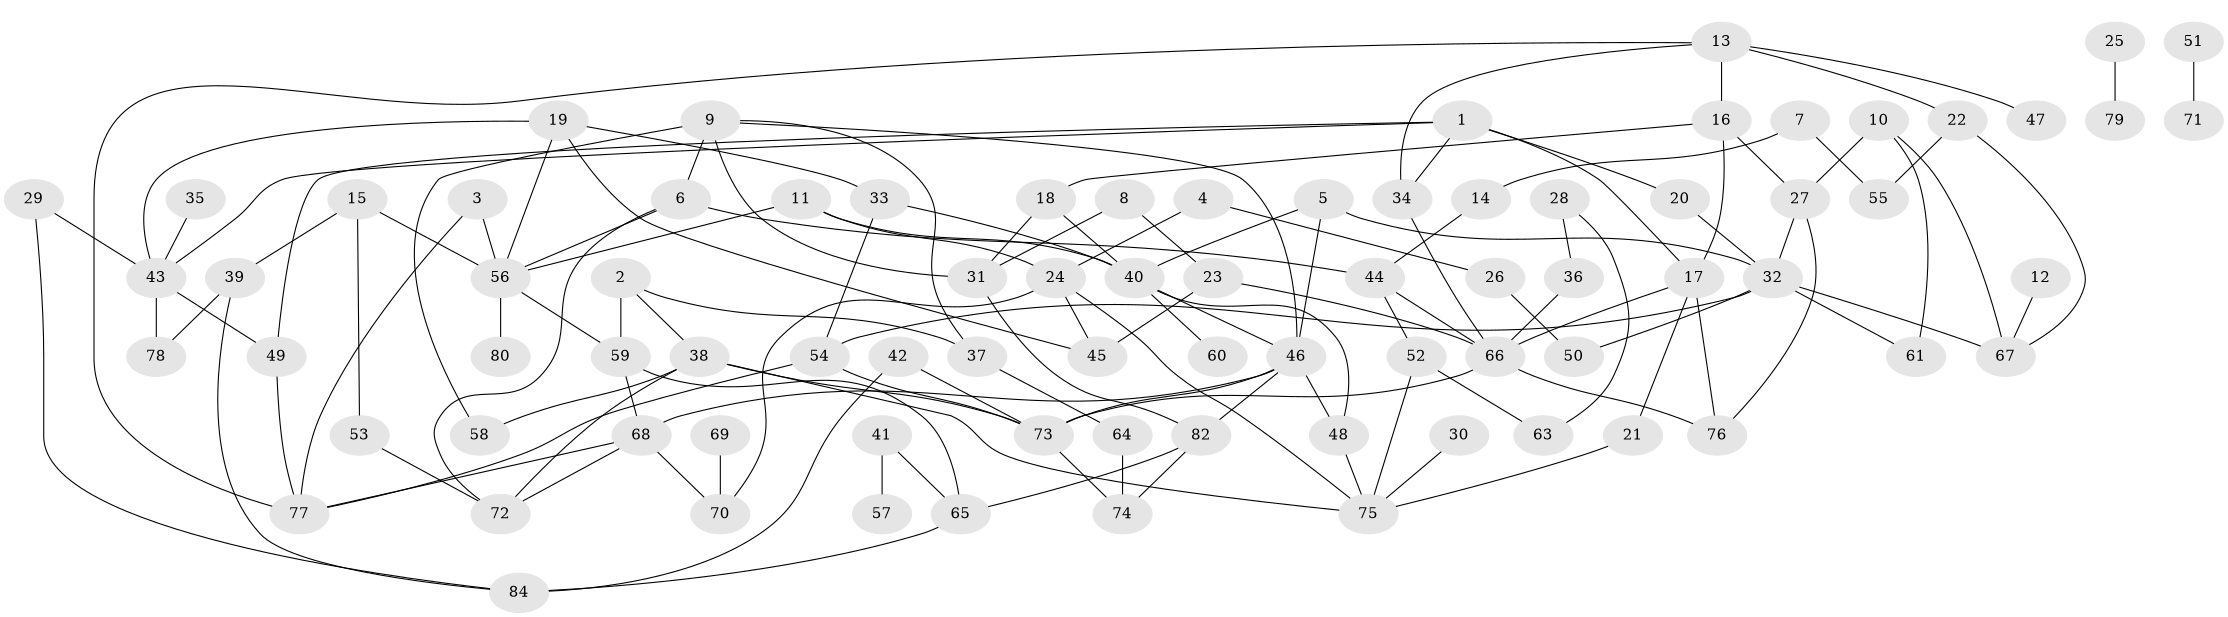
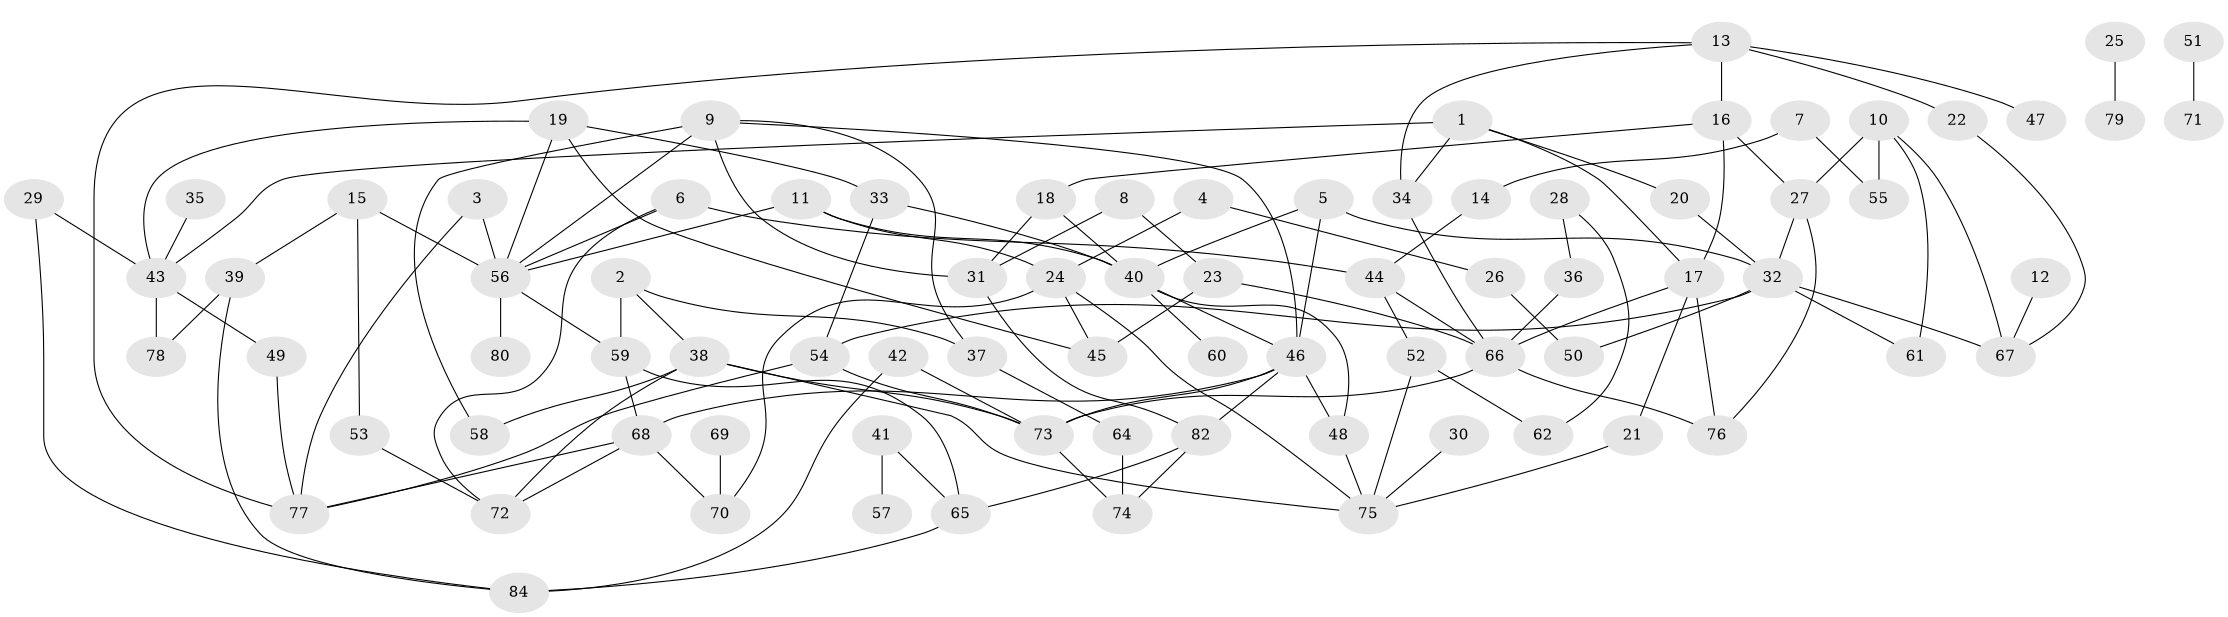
edge "1" -- "49": removed
edge "22" -- "55": now "10" -- "55"
edge "9" -- "6": now "9" -- "56"
node "63": label "63" -> "62"
